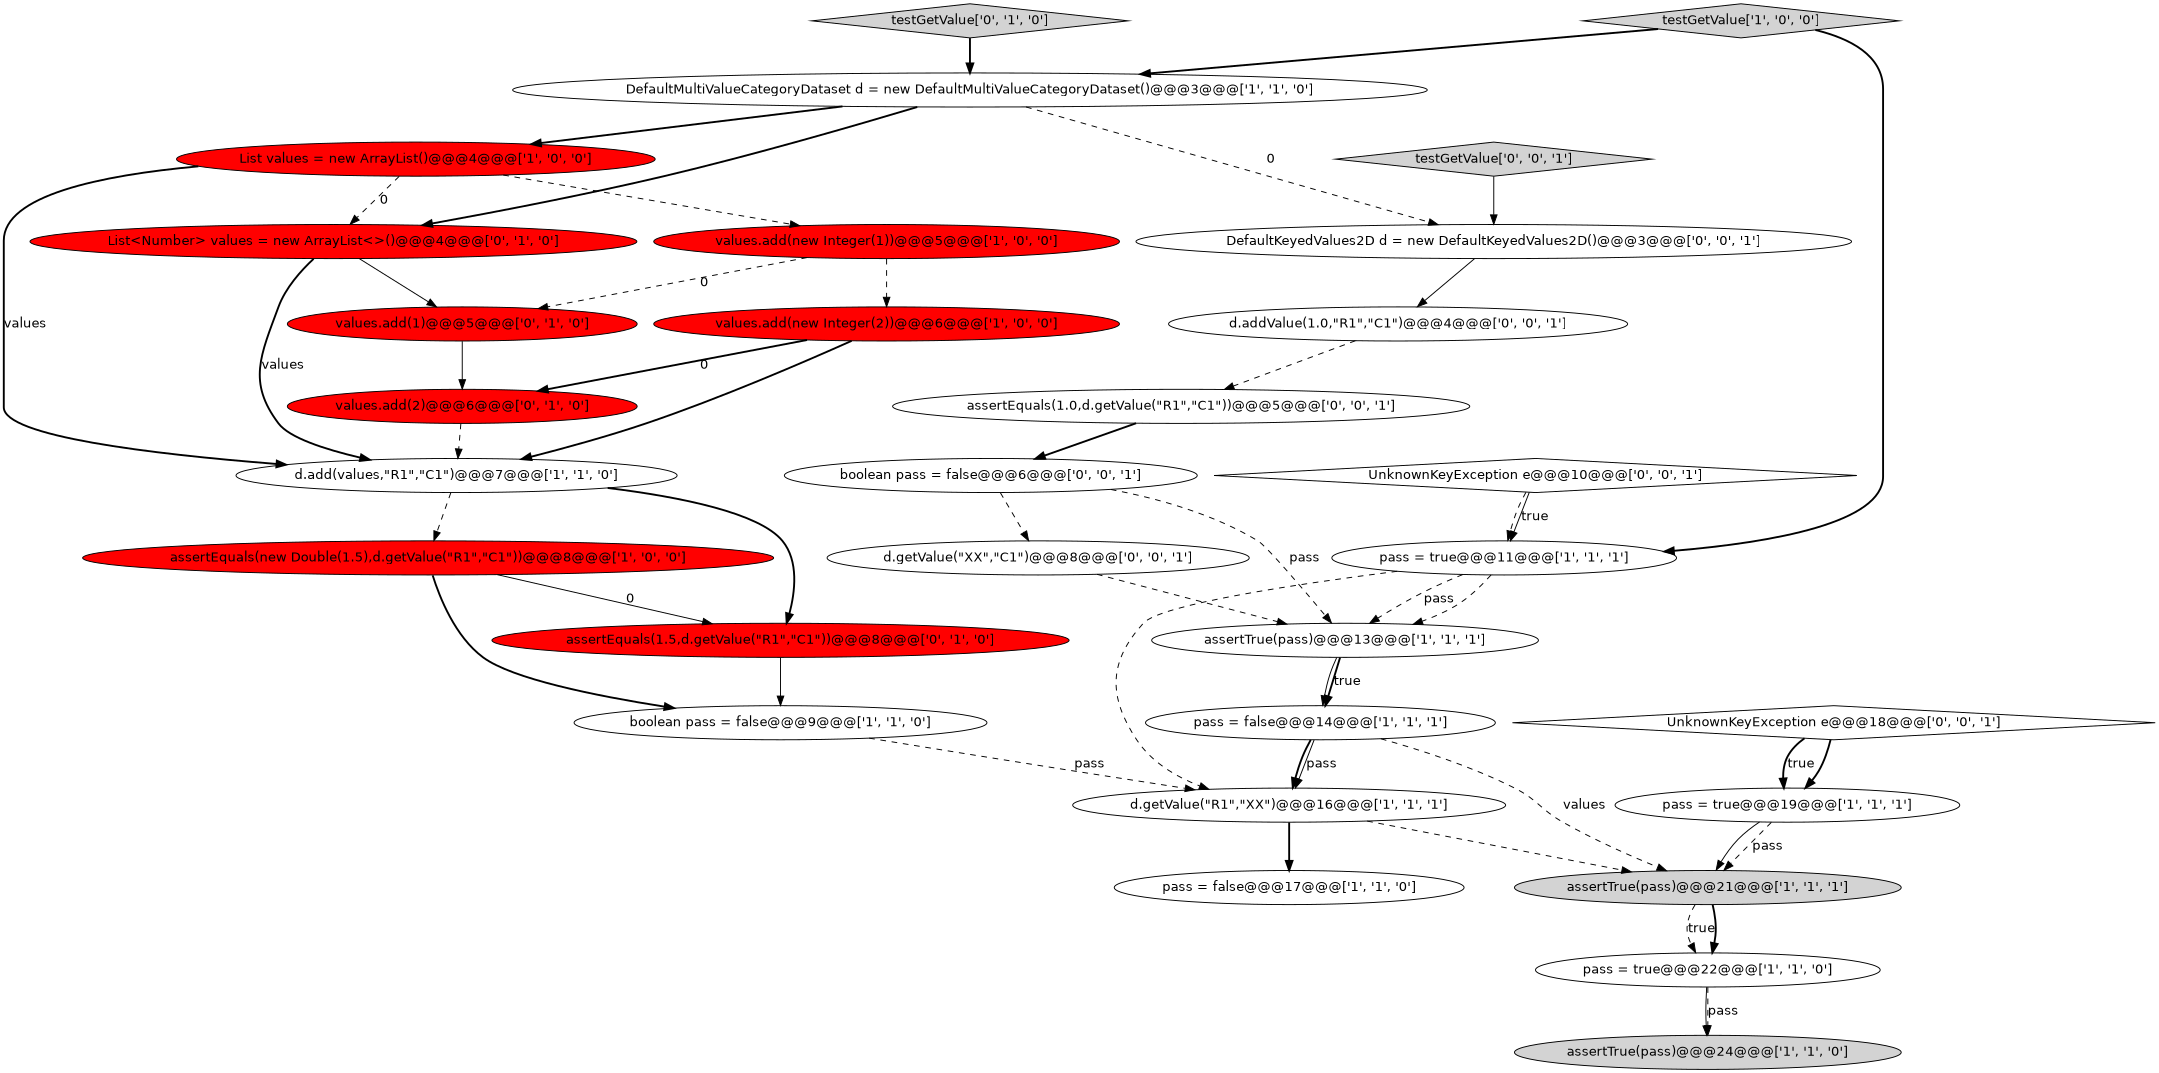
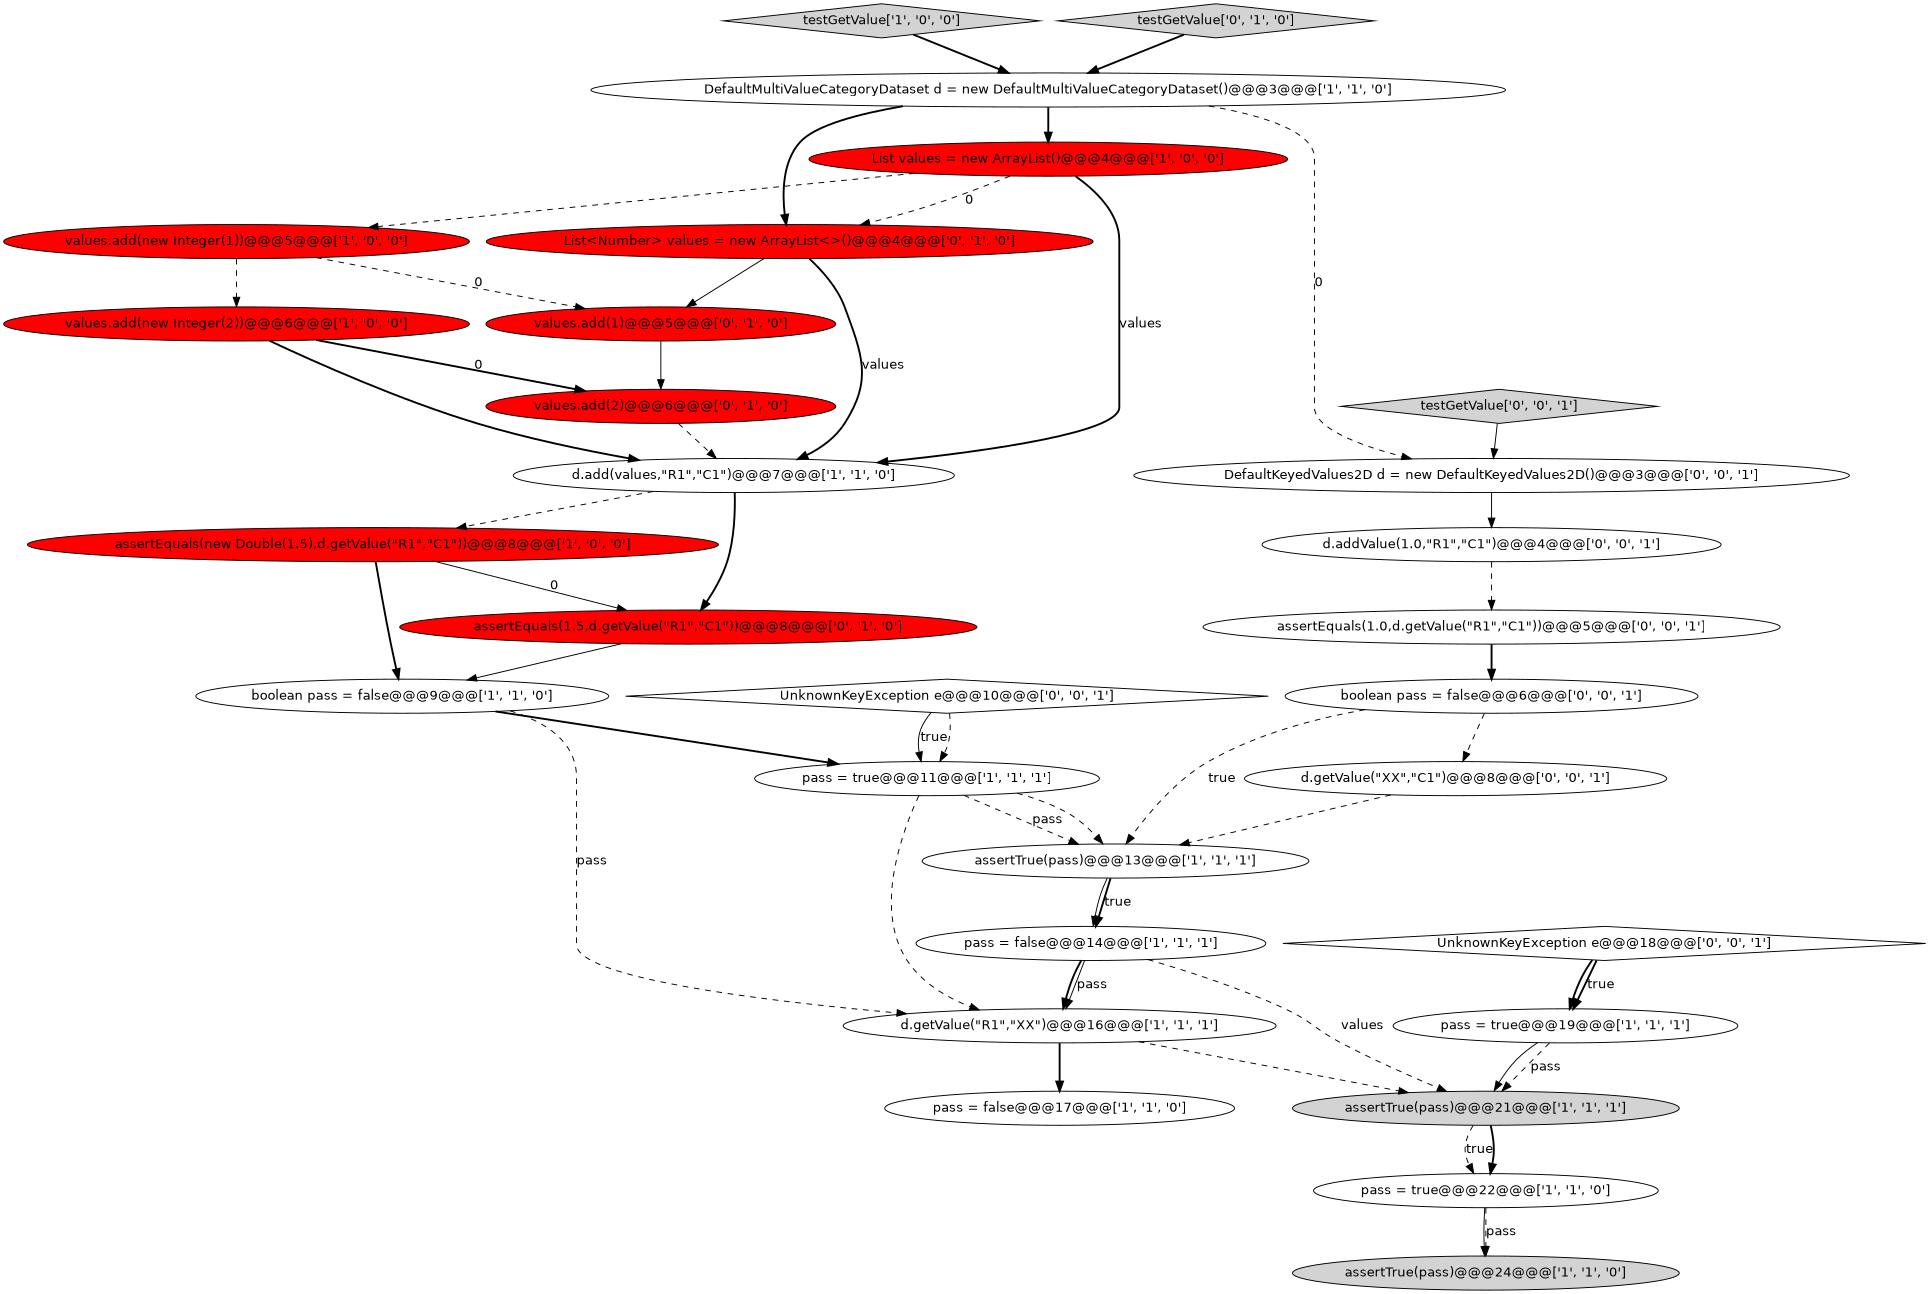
edge "testGetValue['1', '0', '0']" -> "pass = true@@@11@@@['1', '1', '1']": now "boolean pass = false@@@9@@@['1', '1', '0']" -> "pass = true@@@11@@@['1', '1', '1']"
edge "boolean pass = false@@@6@@@['0', '0', '1']" -> "assertTrue(pass)@@@13@@@['1', '1', '1']": label "pass" -> "true"
